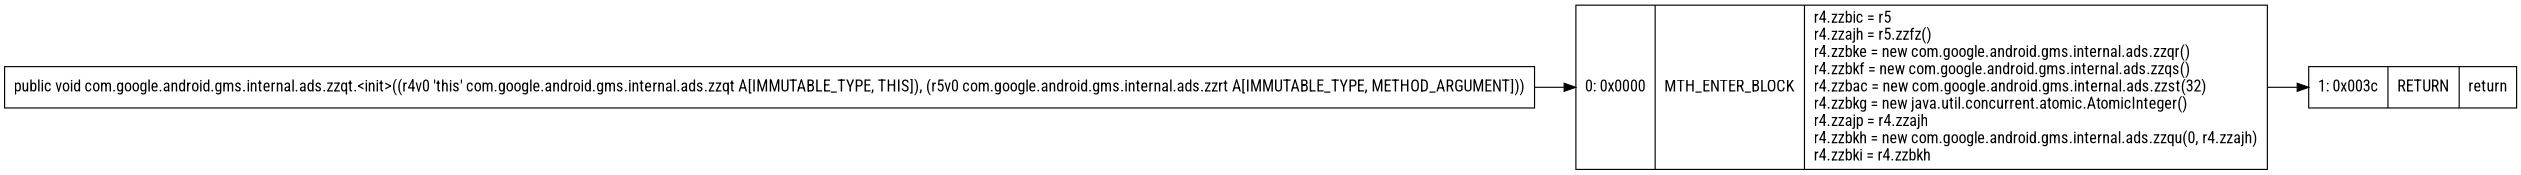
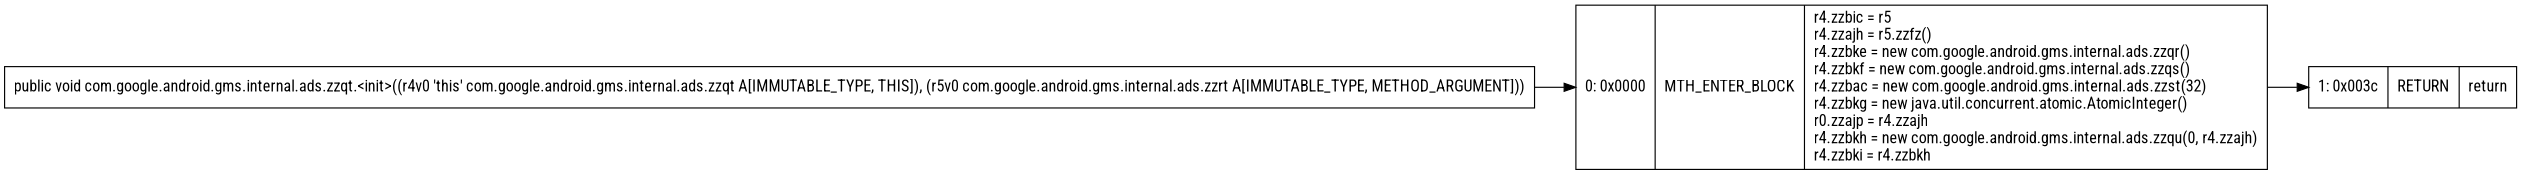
node "0: 0x0000": text "r4.zzajp = r4.zzajh" -> "r0.zzajp = r4.zzajh"
